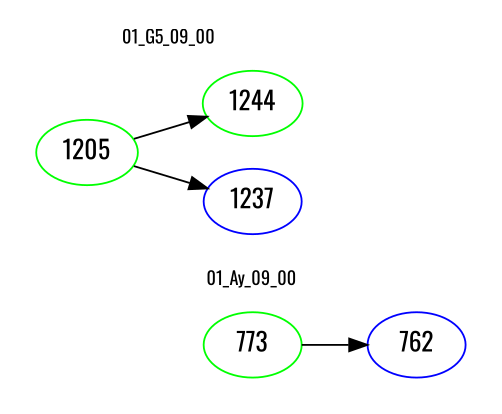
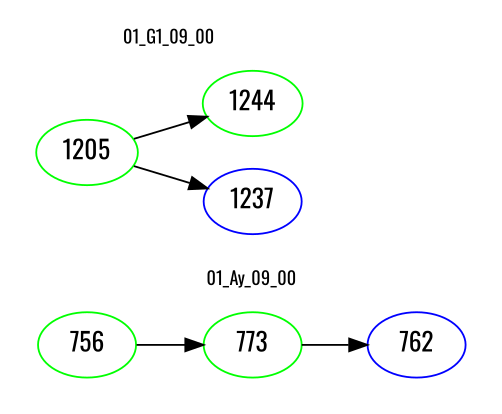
cluster "01_G5_09_00": label "01_G5_09_00" -> "01_G1_09_00"
node "756": added
